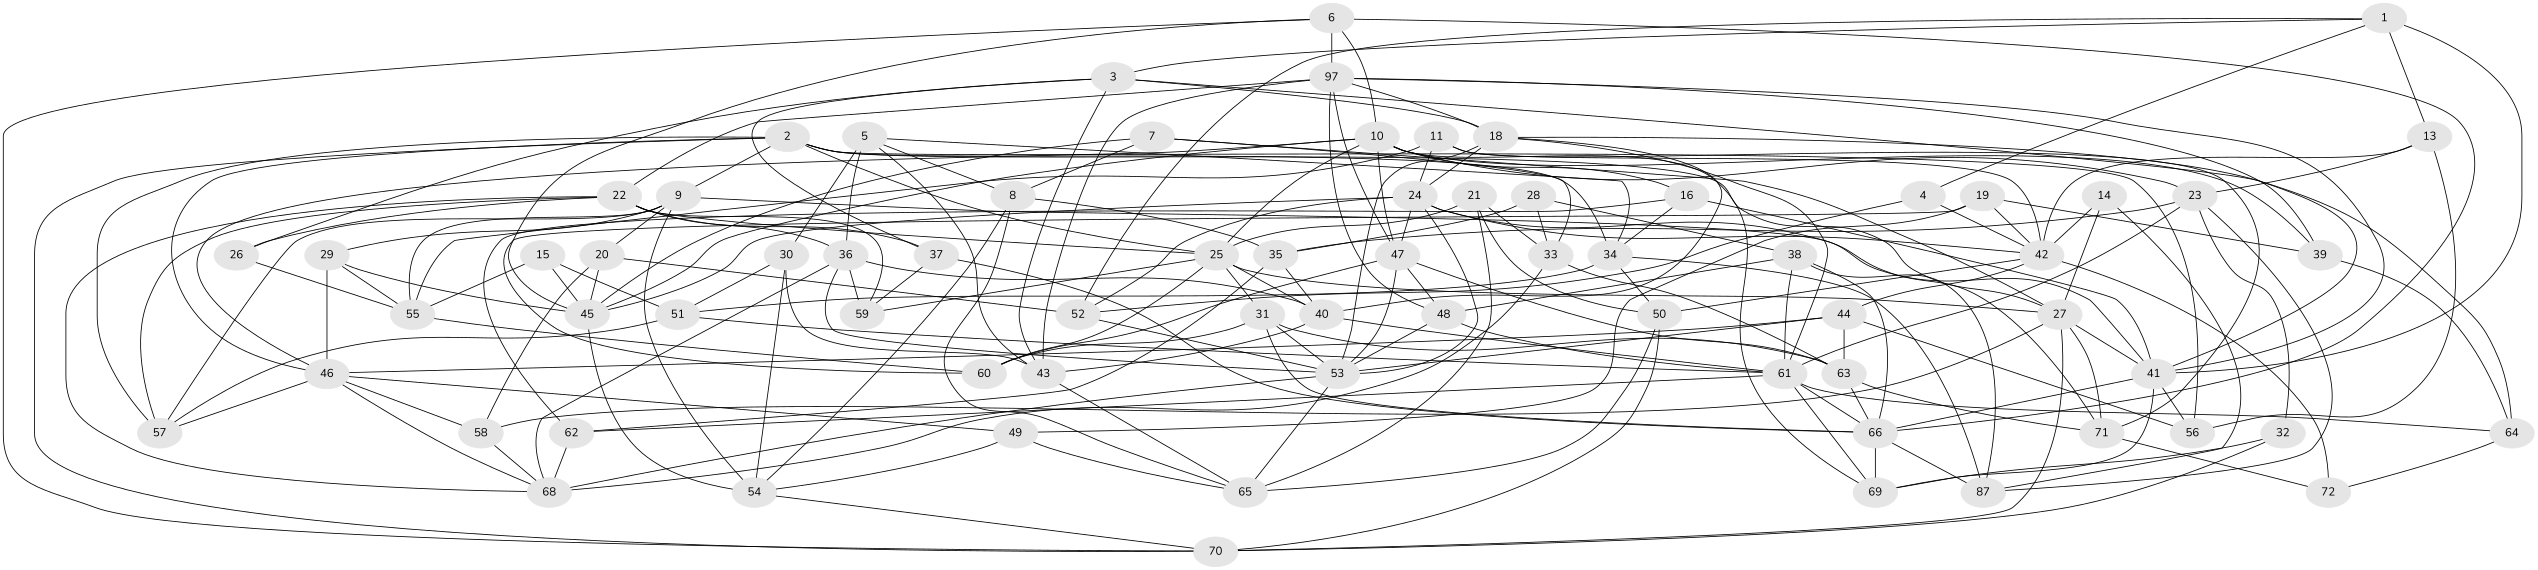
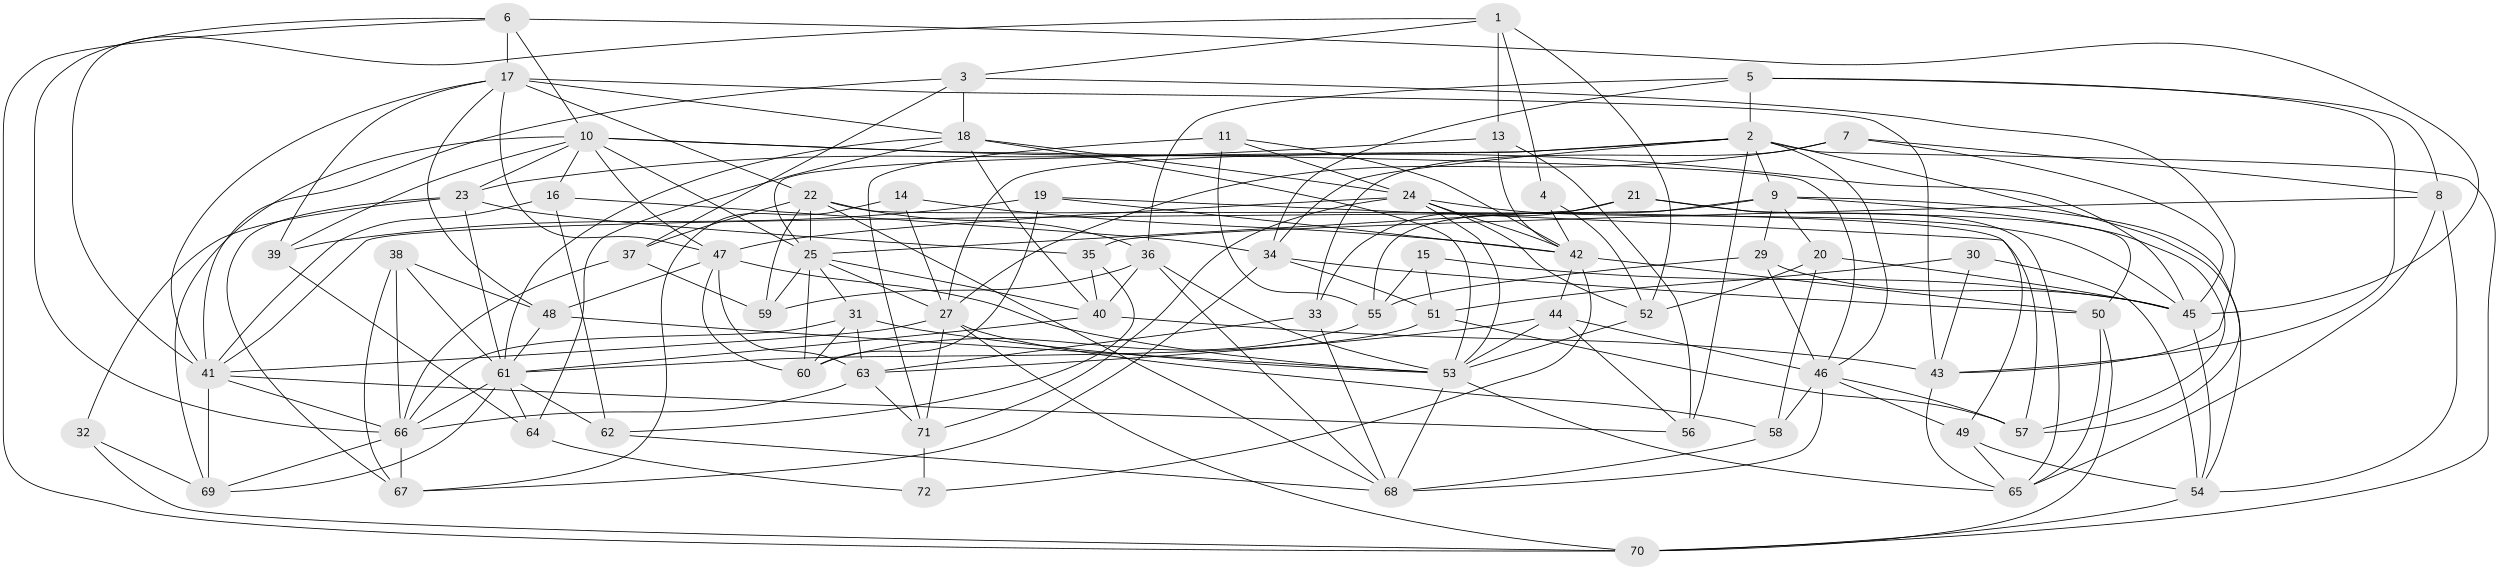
node "97": label "97" -> "17"
edge "5" -- "30": now "5" -- "2"
node "28": removed
node "26": removed
node "87": label "87" -> "67"
